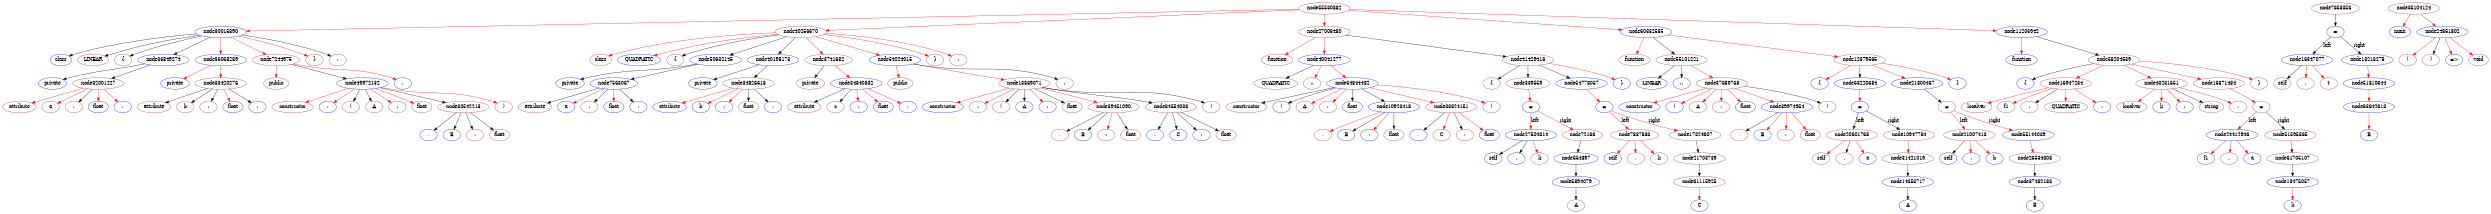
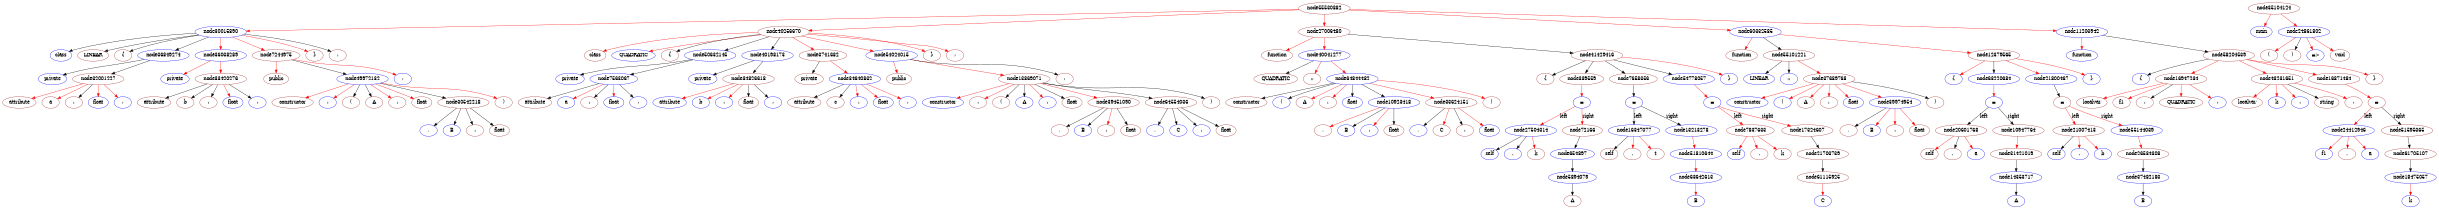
edge "node41429416" -> "node7658356": added
